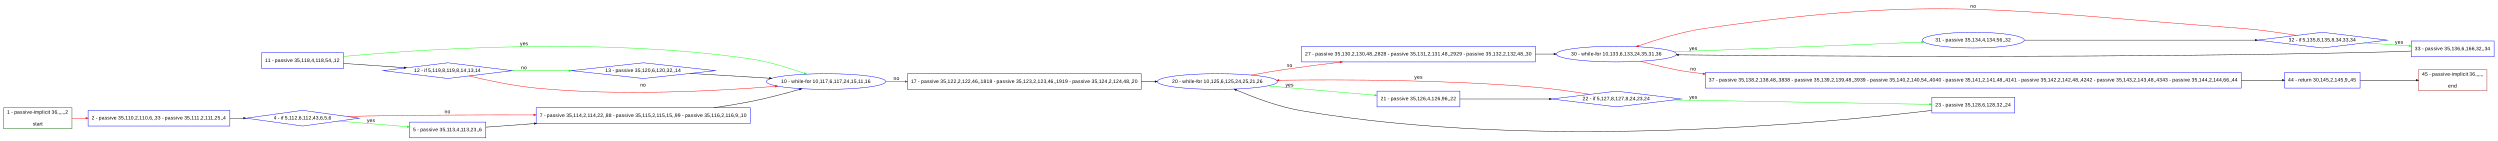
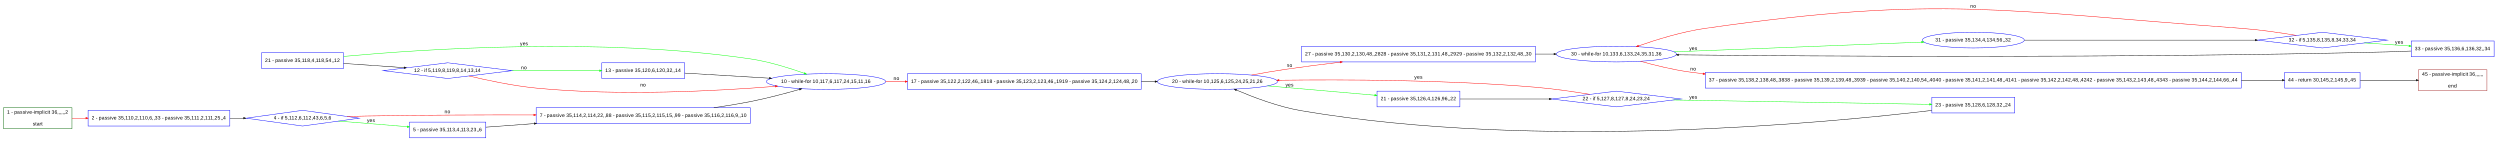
node "33 - passive 35,136,6,166,32,,34": label "33 - passive 35,136,6,166,32,,34" -> "33 - passive 35,136,6,136,32,,34"
node "11 - passive 35,118,4,118,54,,12": label "11 - passive 35,118,4,118,54,,12" -> "21 - passive 35,118,4,118,54,,12"
node "13 - passive 35,120,6,120,32,,14": shape diamond -> box
